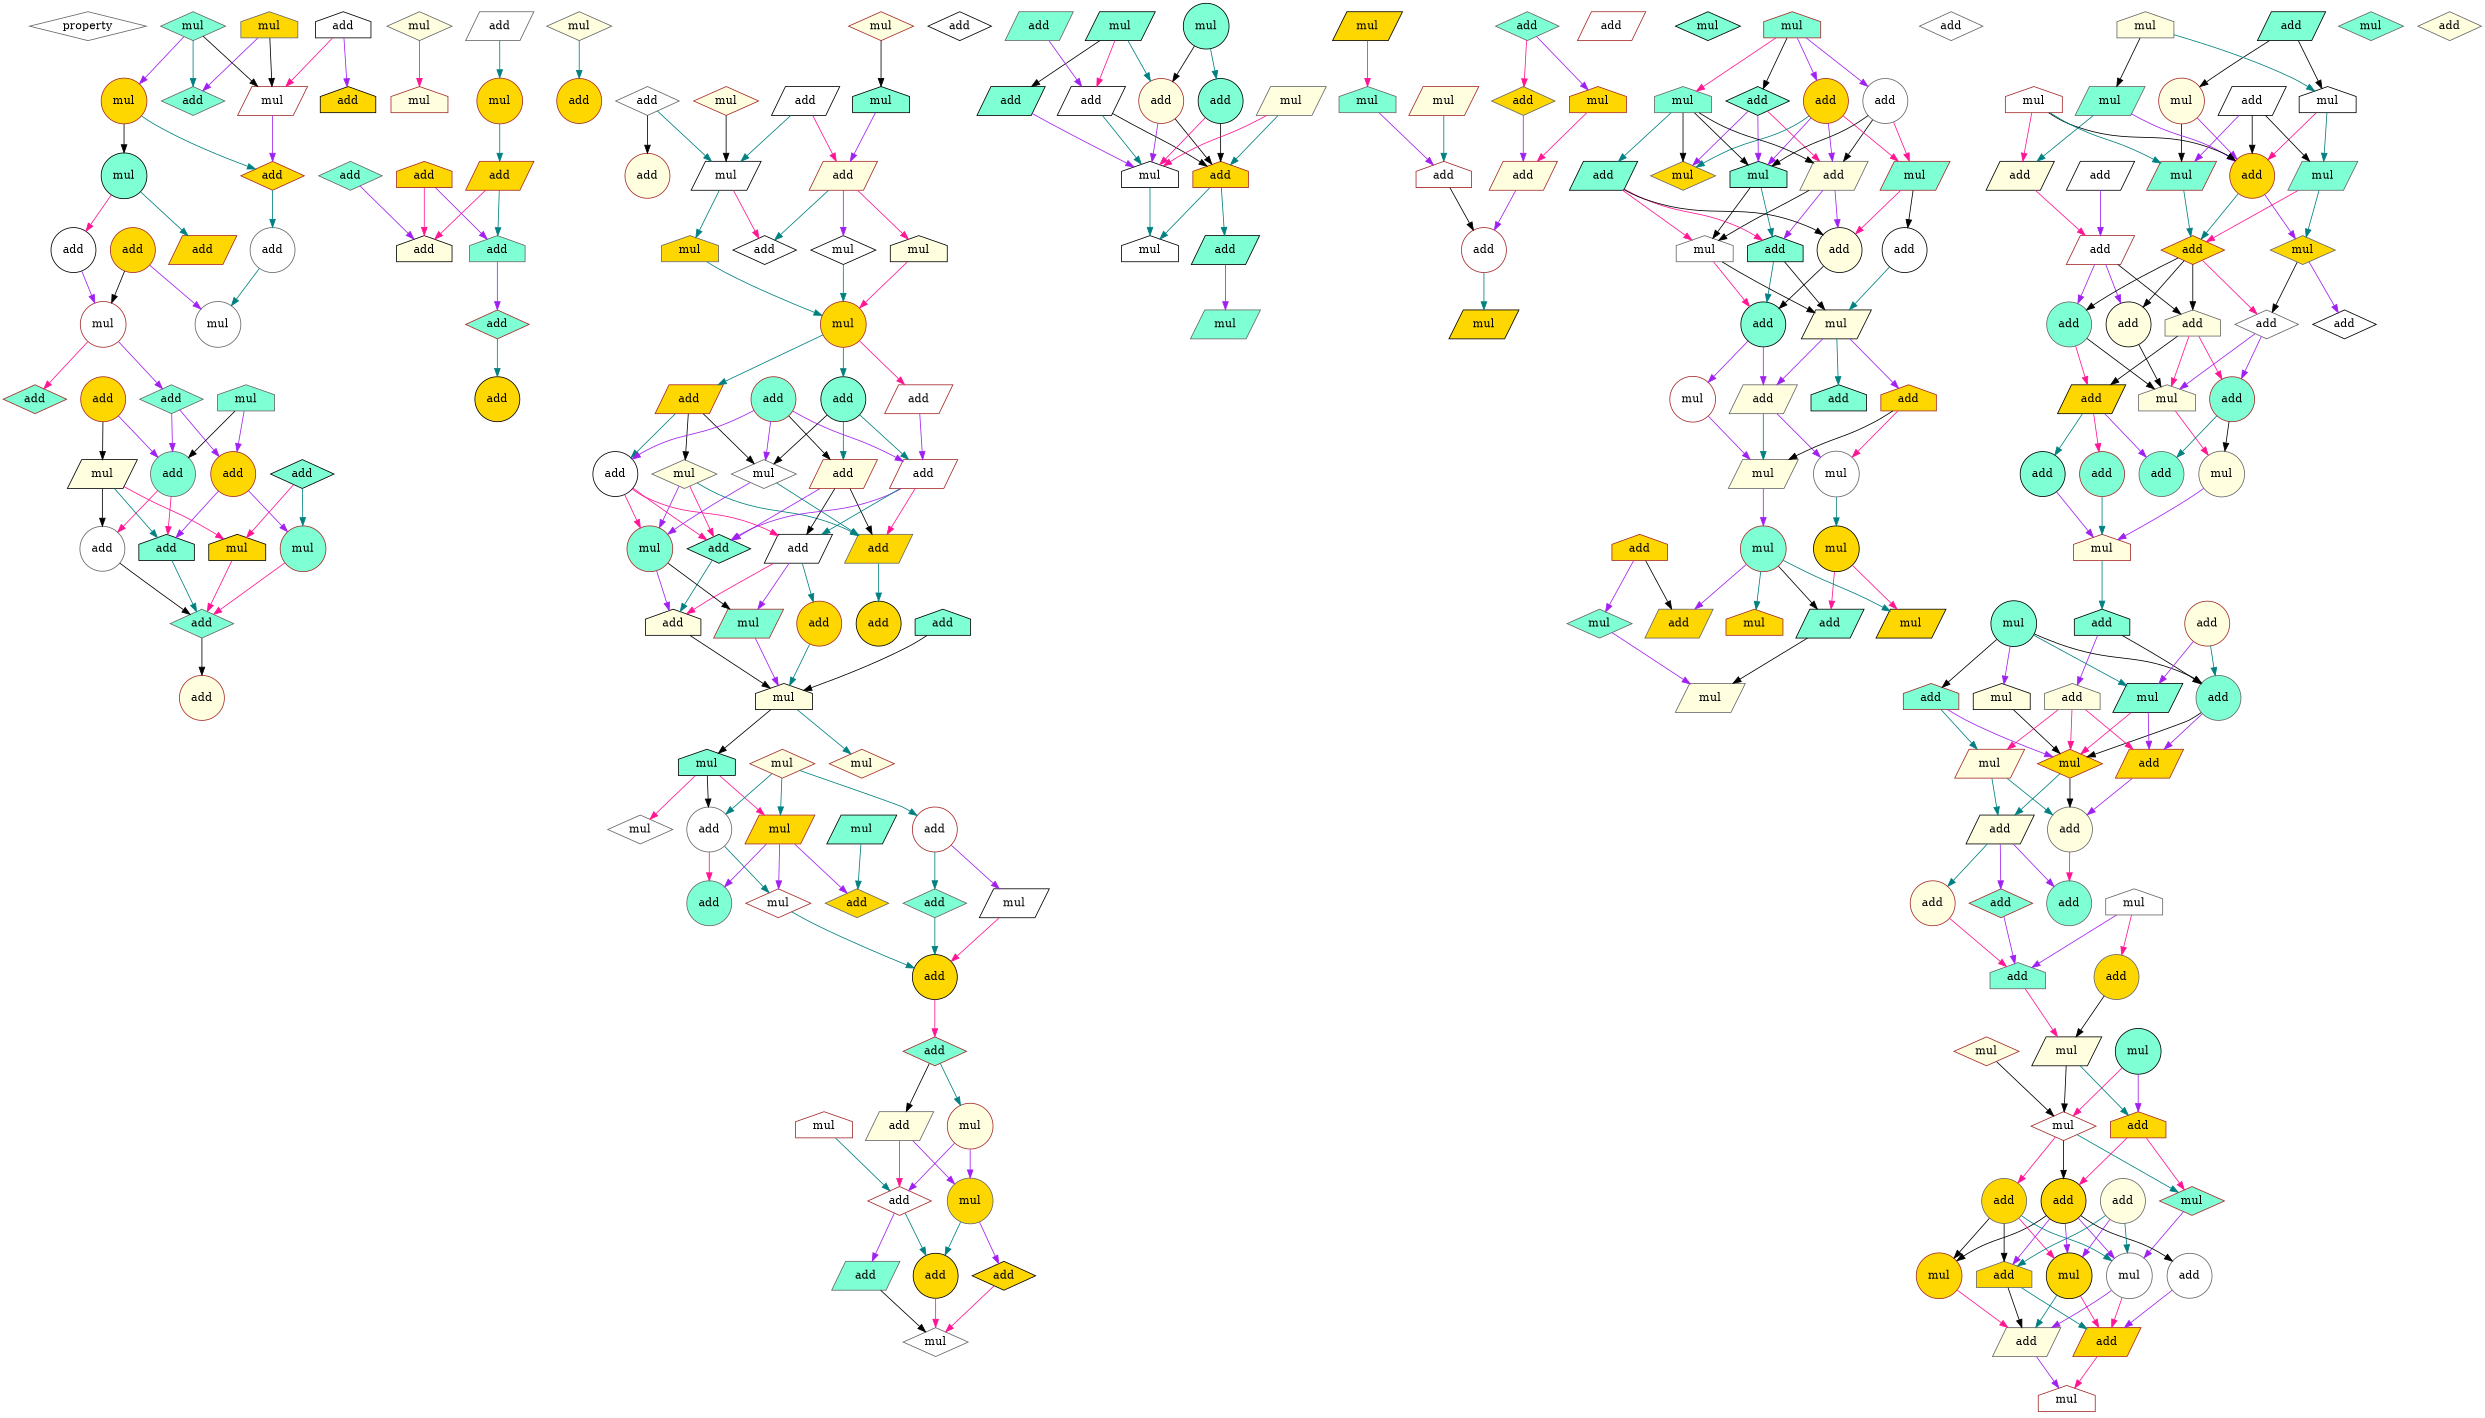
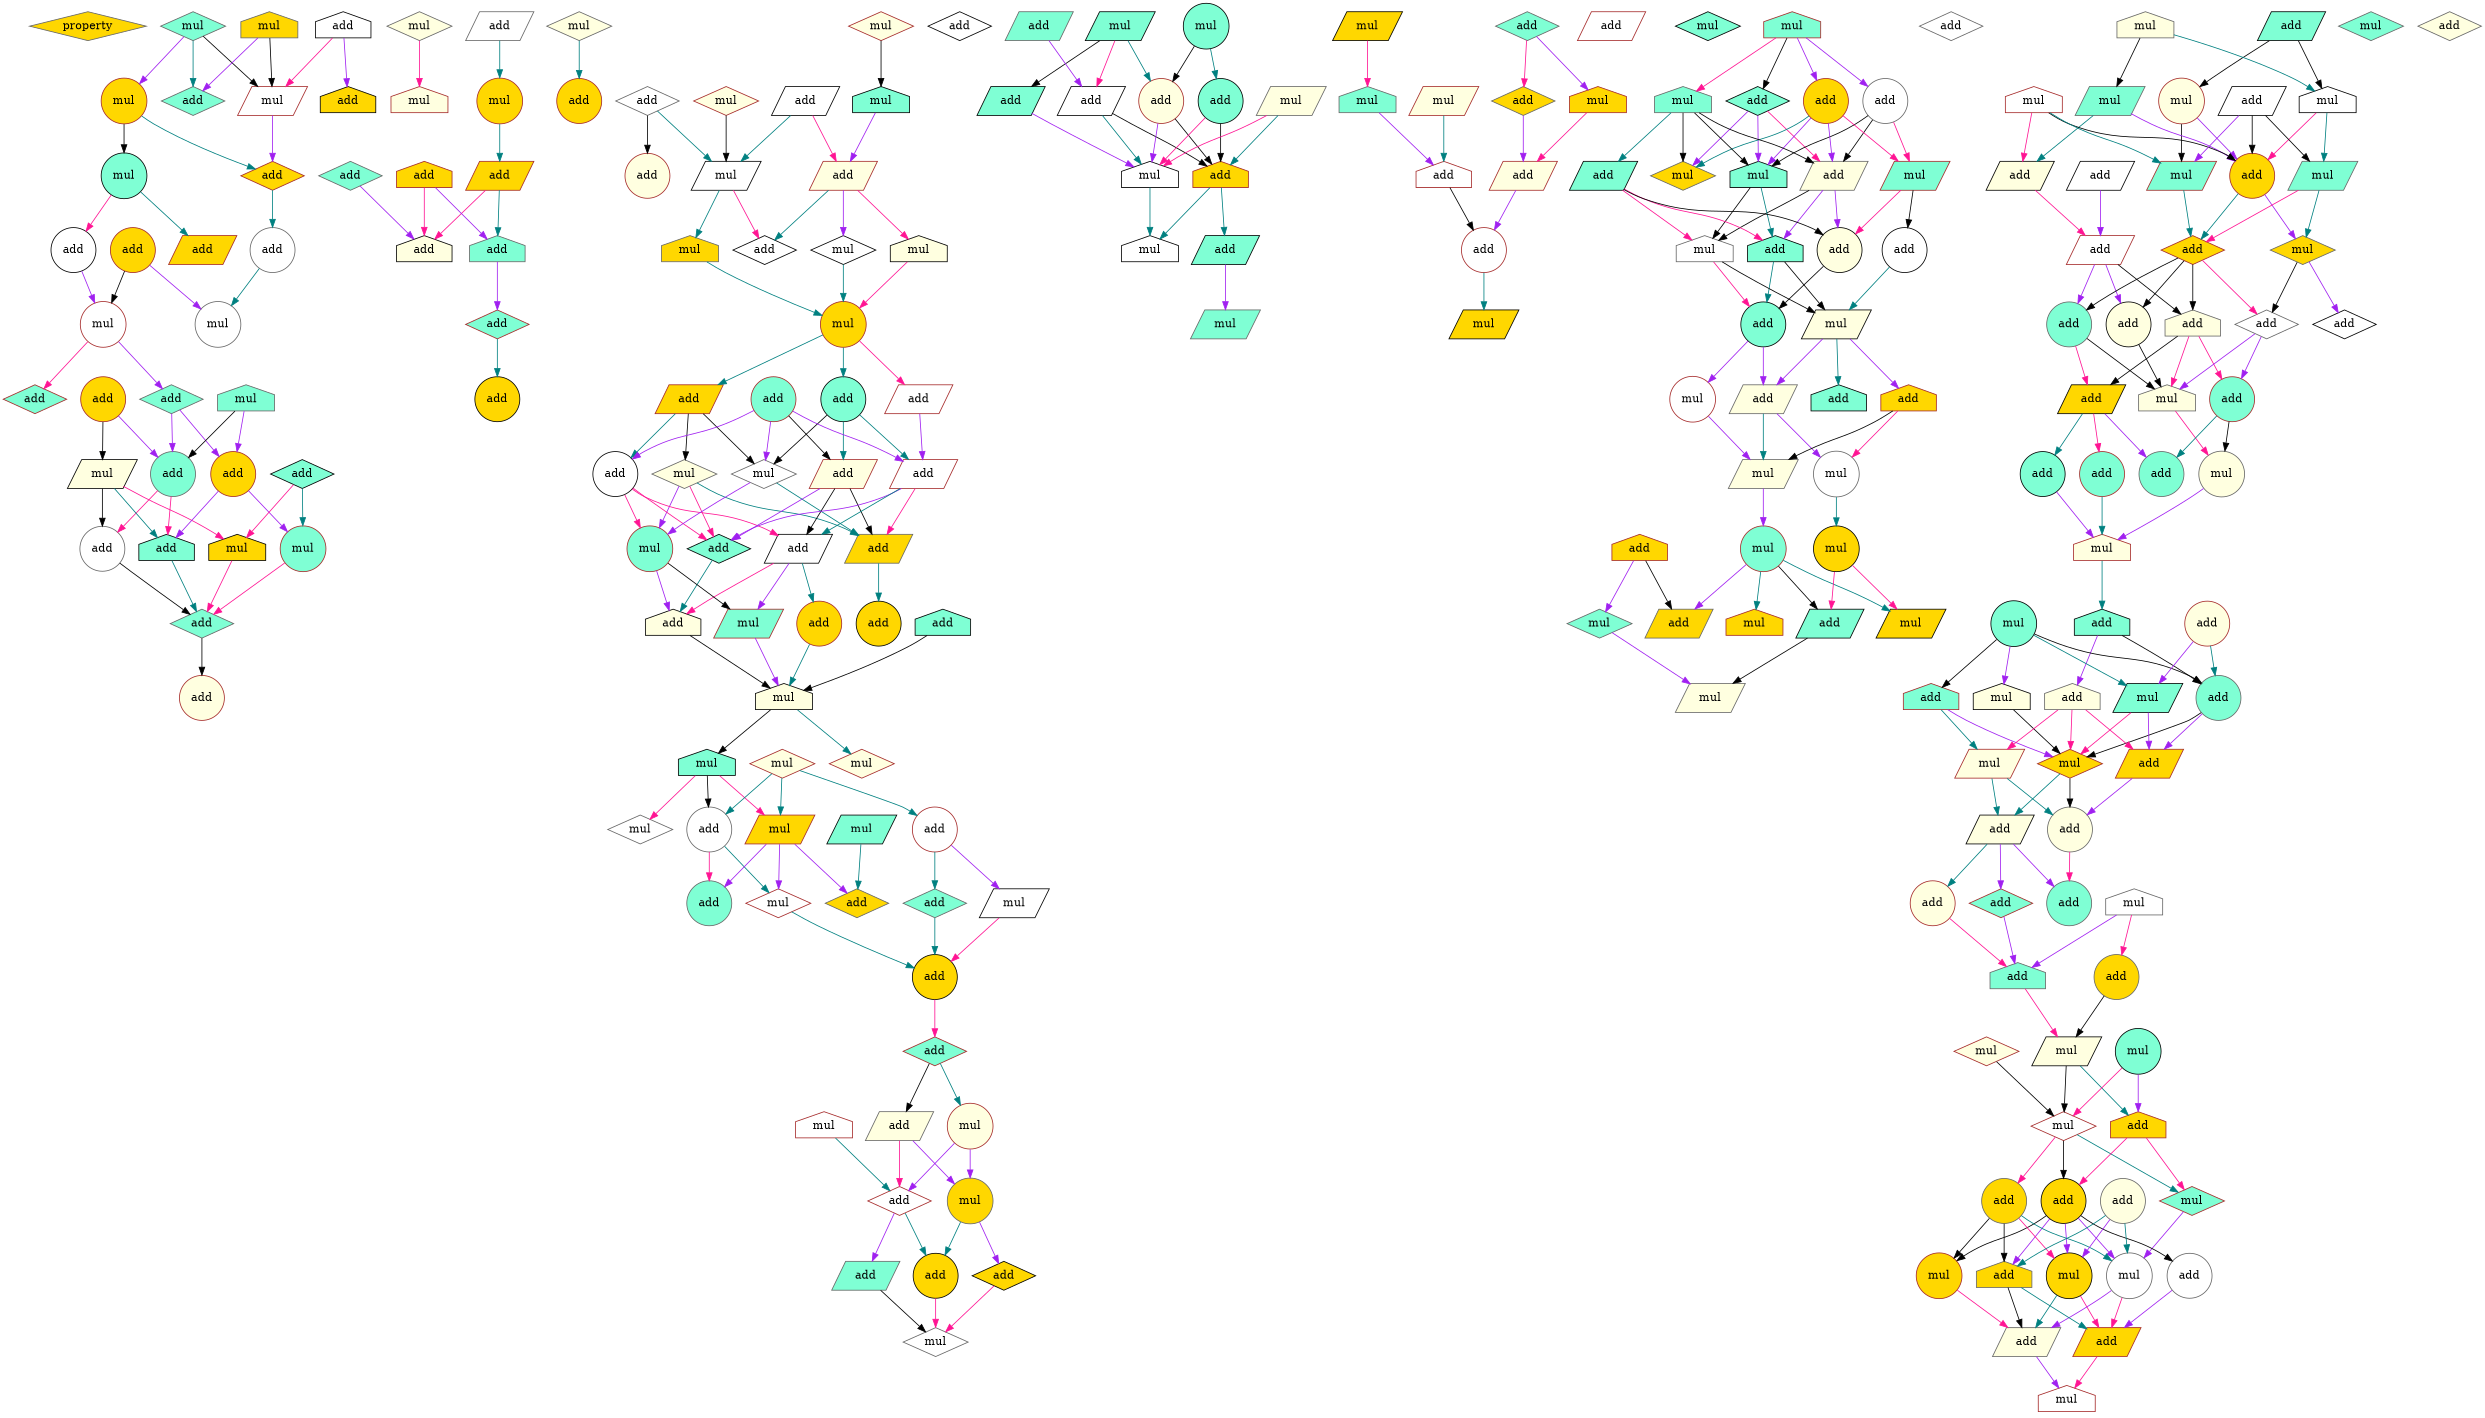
node "property": fillcolor white -> gold
